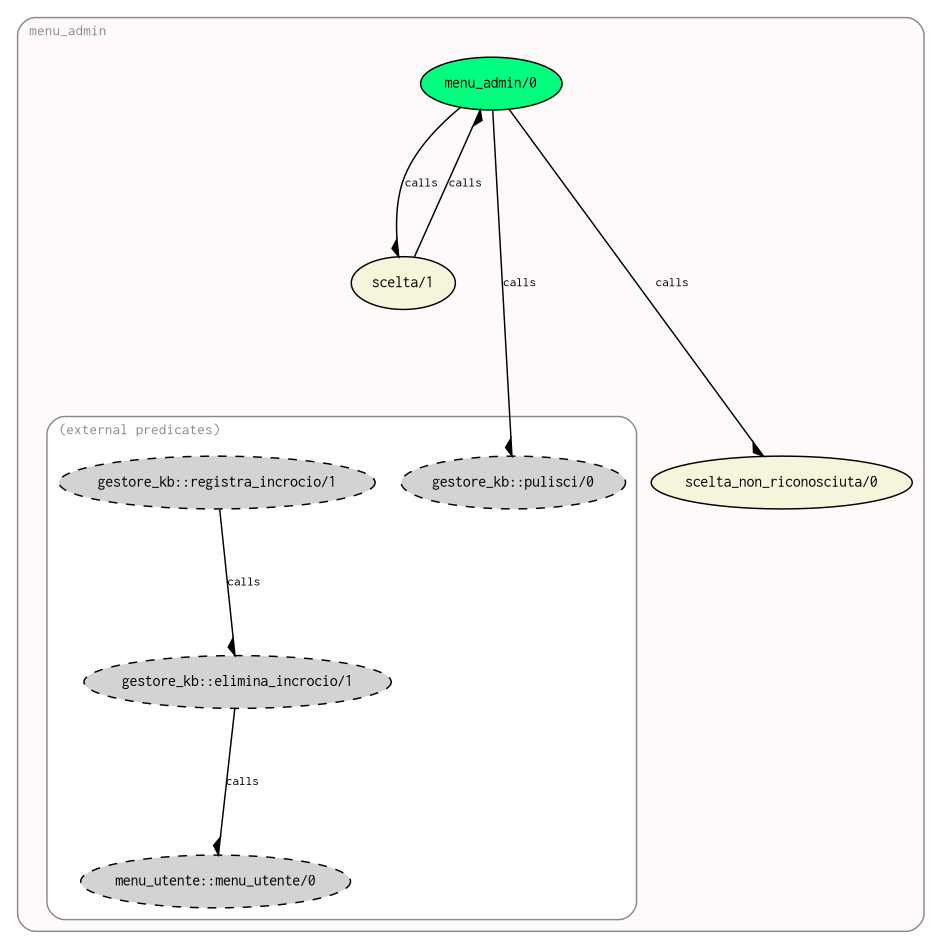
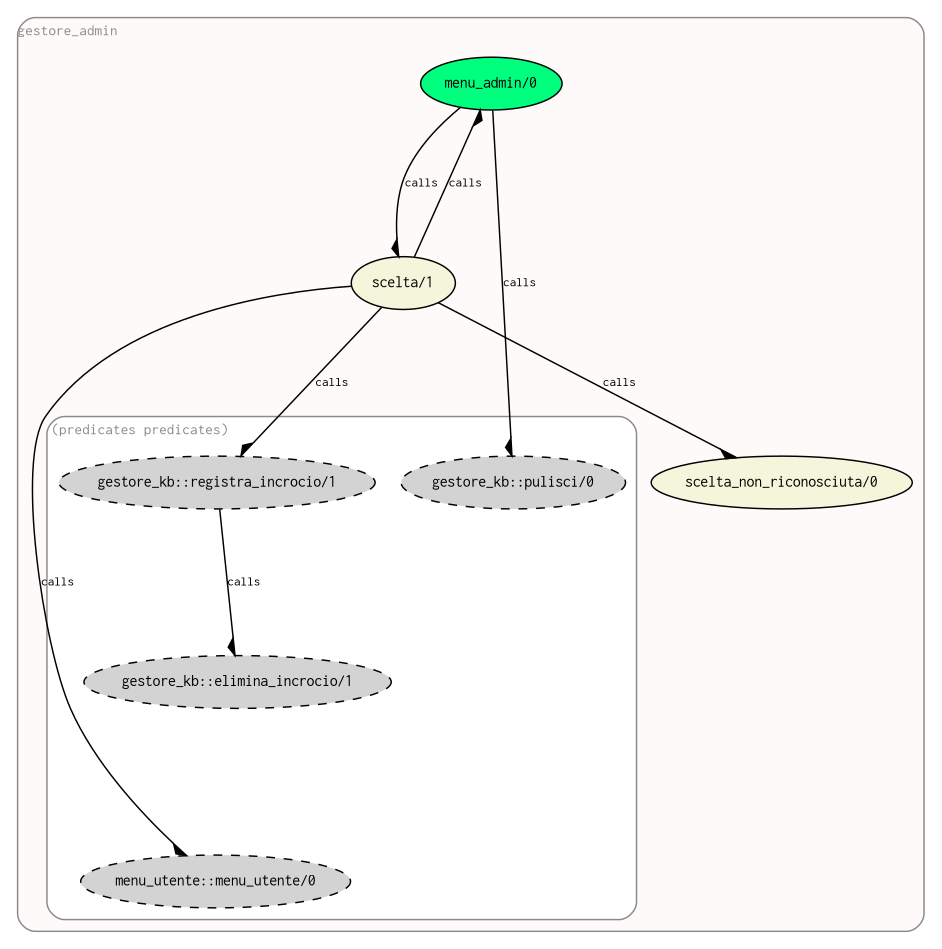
cluster "menu_admin": label "menu_admin" -> "gestore_admin"
edge "menu_admin/0" -> "scelta_non_riconosciuta/0": now "scelta/1" -> "scelta_non_riconosciuta/0"
edge "scelta/1" -> "gestore_kb::registra_incrocio/1": added, label "calls"
cluster "(external predicates)": label "(external predicates)" -> "(predicates predicates)"
edge "gestore_kb::elimina_incrocio/1" -> "menu_utente::menu_utente/0": now "scelta/1" -> "menu_utente::menu_utente/0"
